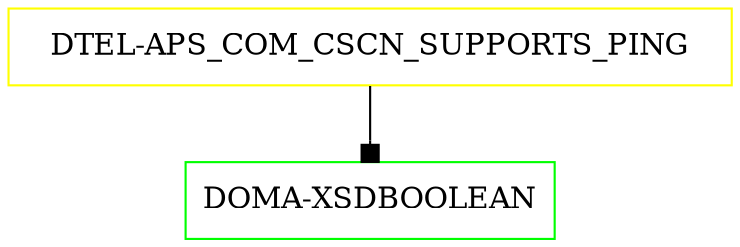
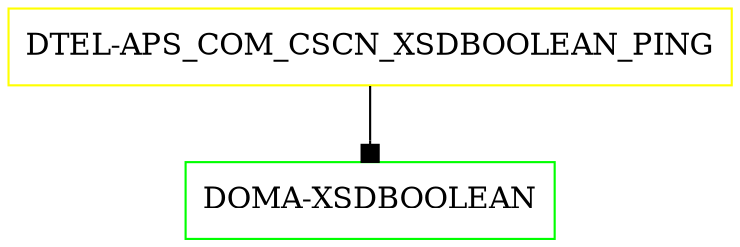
node "DTEL-APS_COM_CSCN_SUPPORTS_PING": label "DTEL-APS_COM_CSCN_SUPPORTS_PING" -> "DTEL-APS_COM_CSCN_XSDBOOLEAN_PING"
